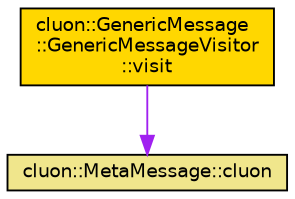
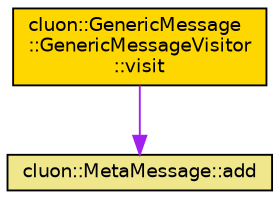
node "cluon::MetaMessage::cluon": label "cluon::MetaMessage::cluon" -> "cluon::MetaMessage::add"
